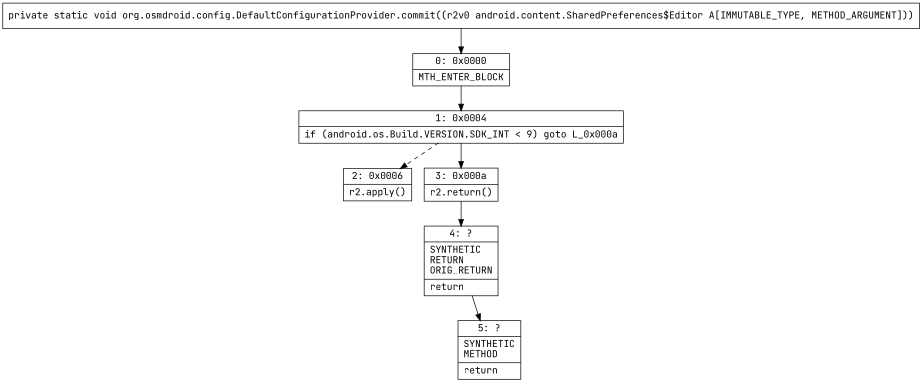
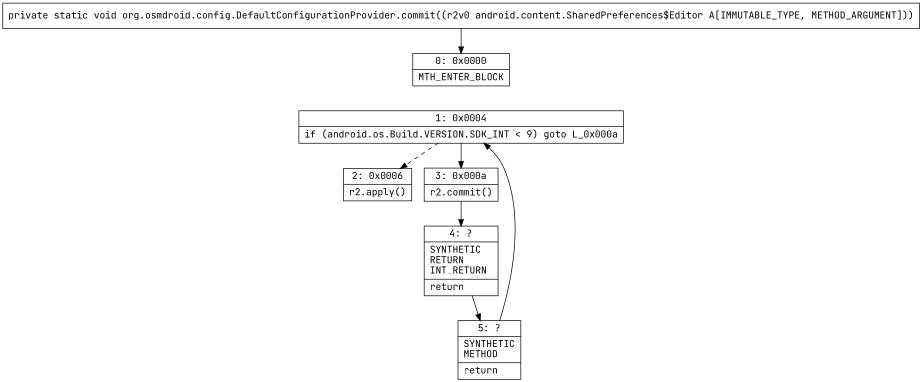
edge "0: 0x0000" -> "1: 0x0004": now "5: ?" -> "1: 0x0004"
node "3: 0x000a": text "r2.return()" -> "r2.commit()"
node "4: ?": text "ORIG_RETURN" -> "INT_RETURN"
